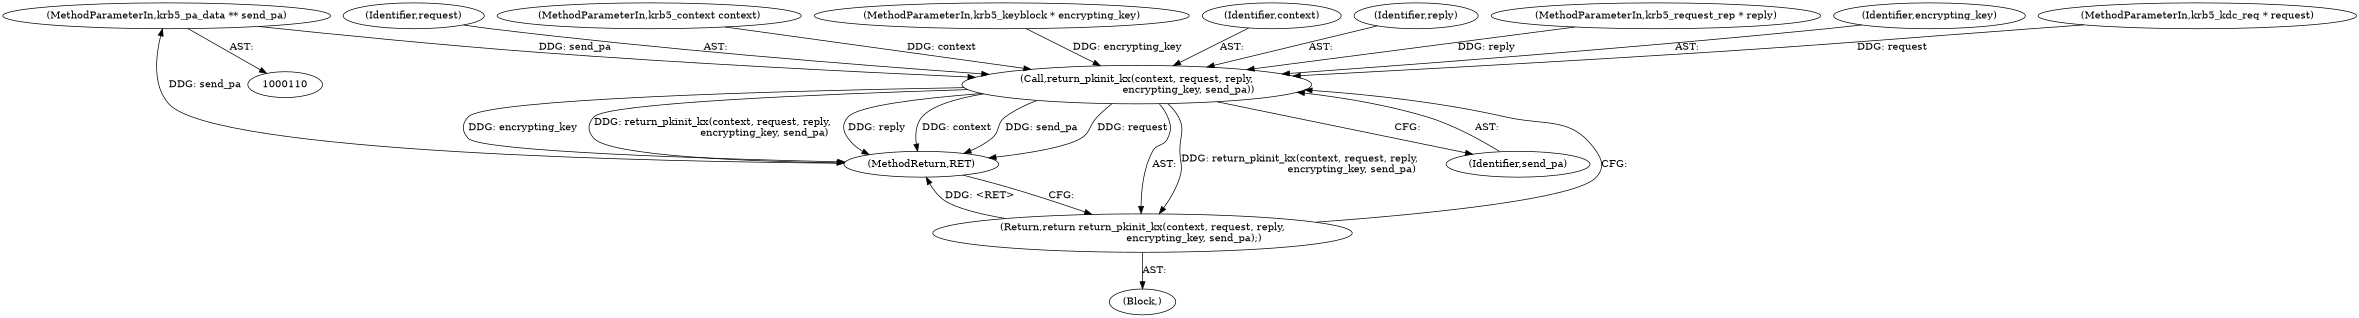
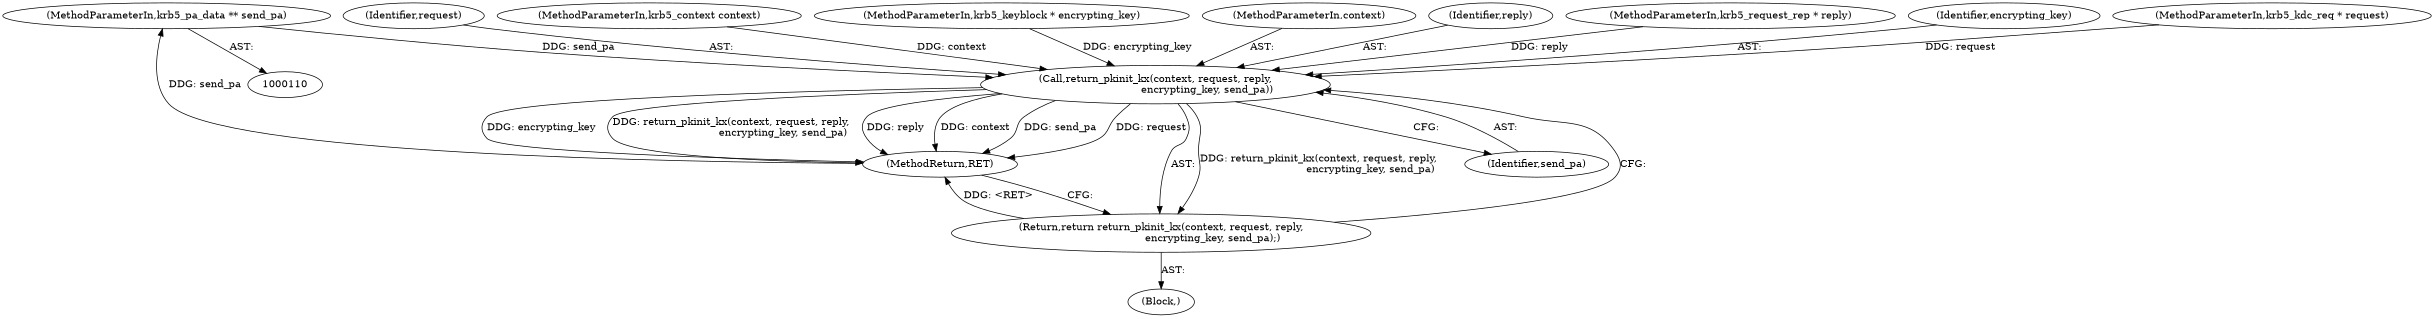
node "(Identifier,context)": label "(Identifier,context)" -> "(MethodParameterIn,context)"
